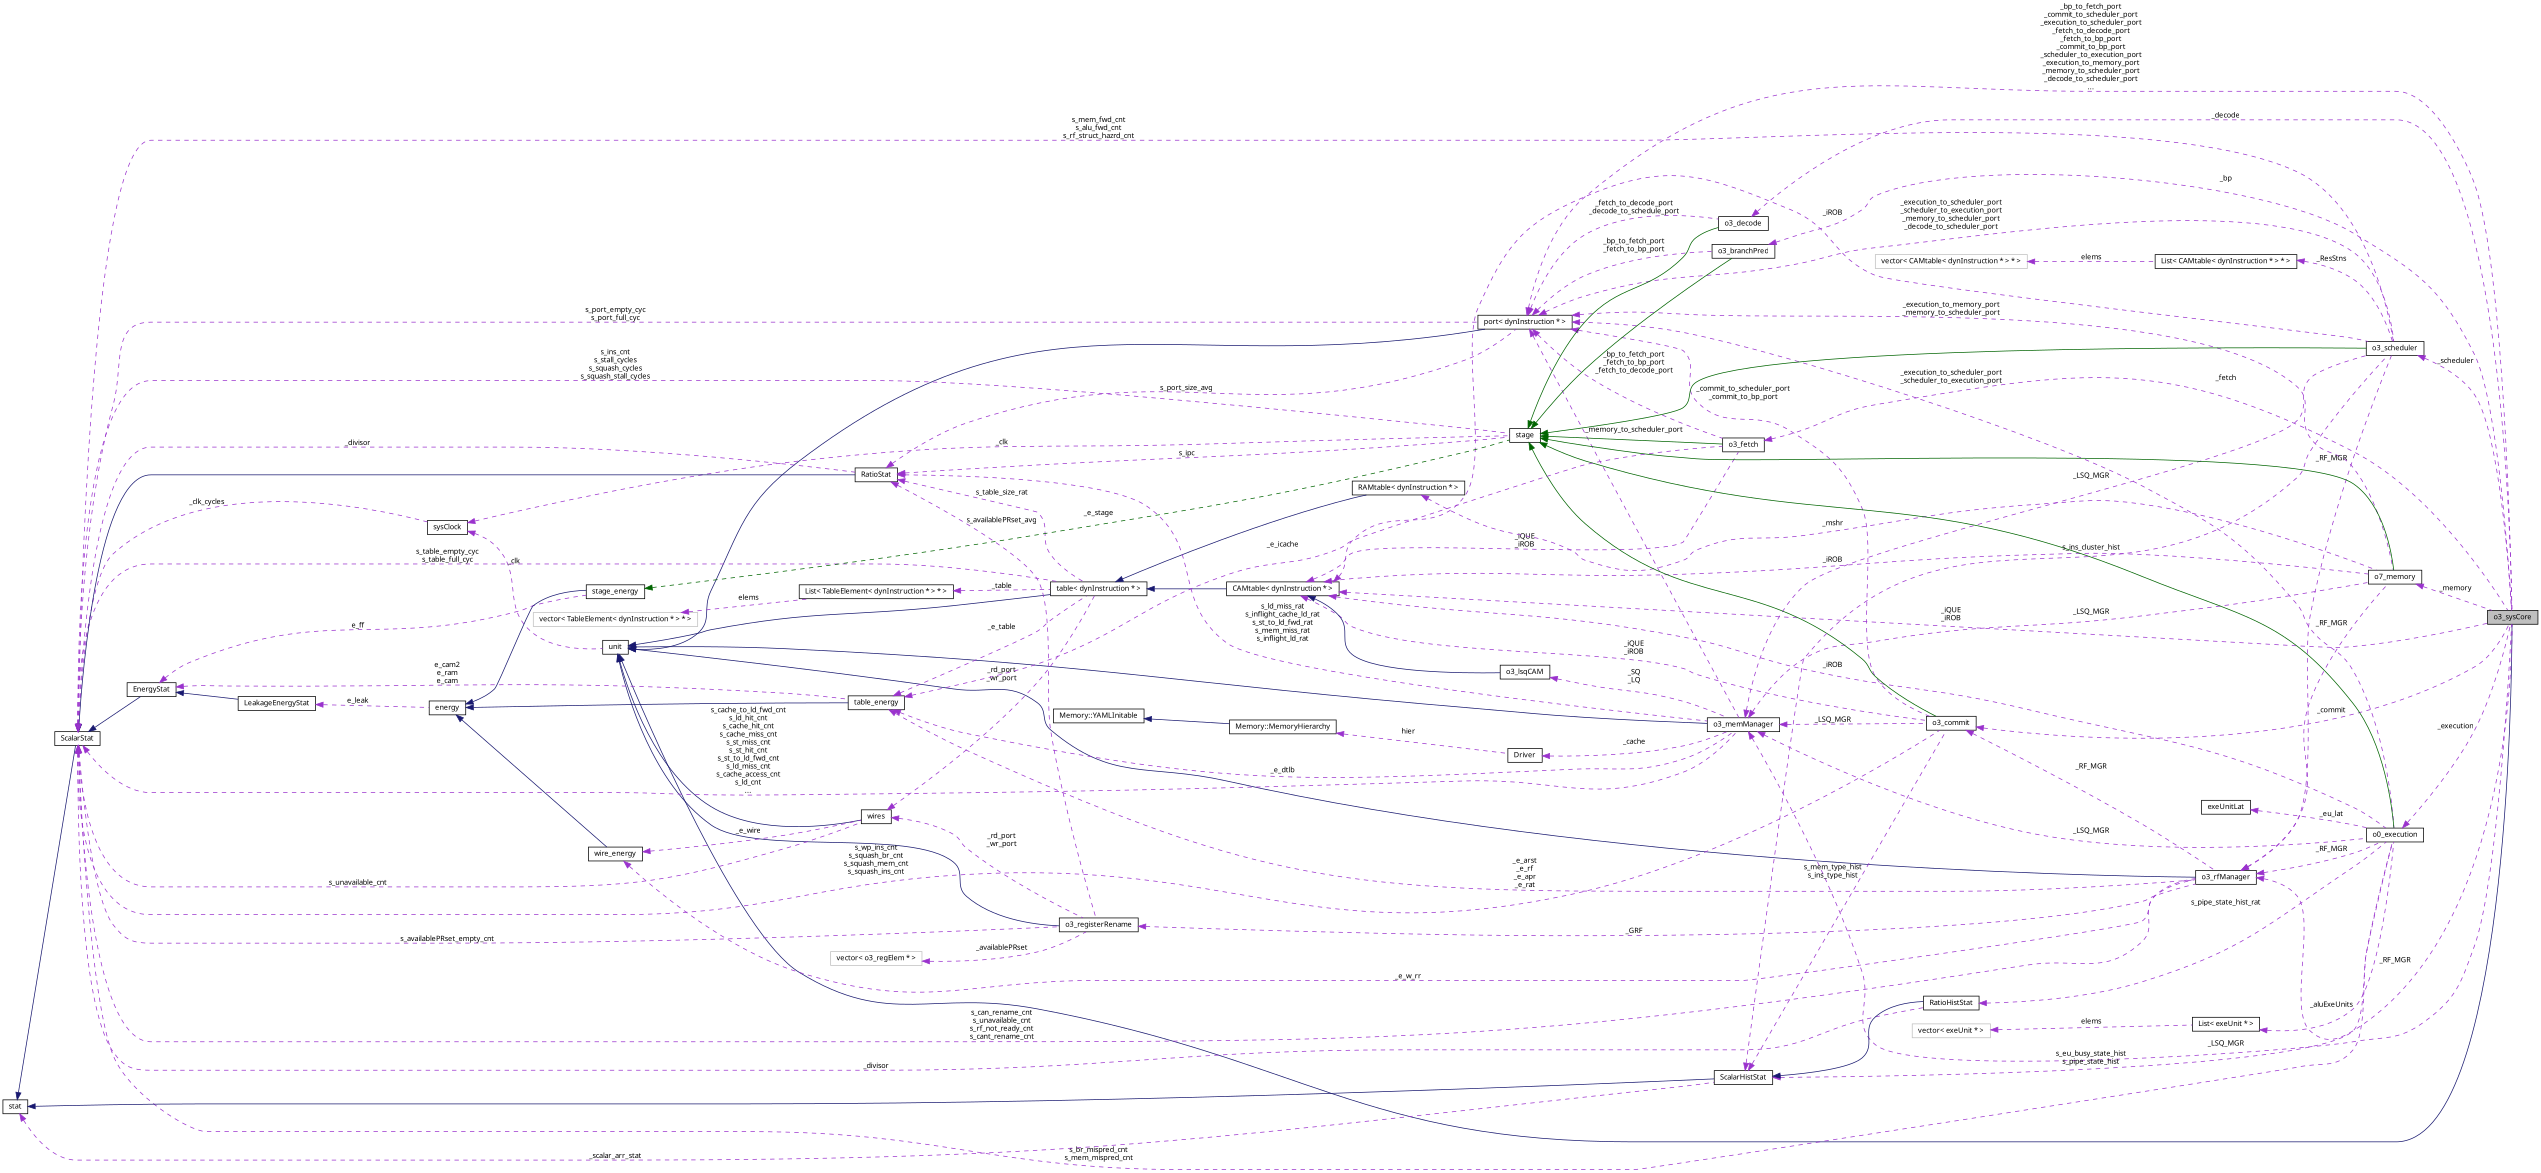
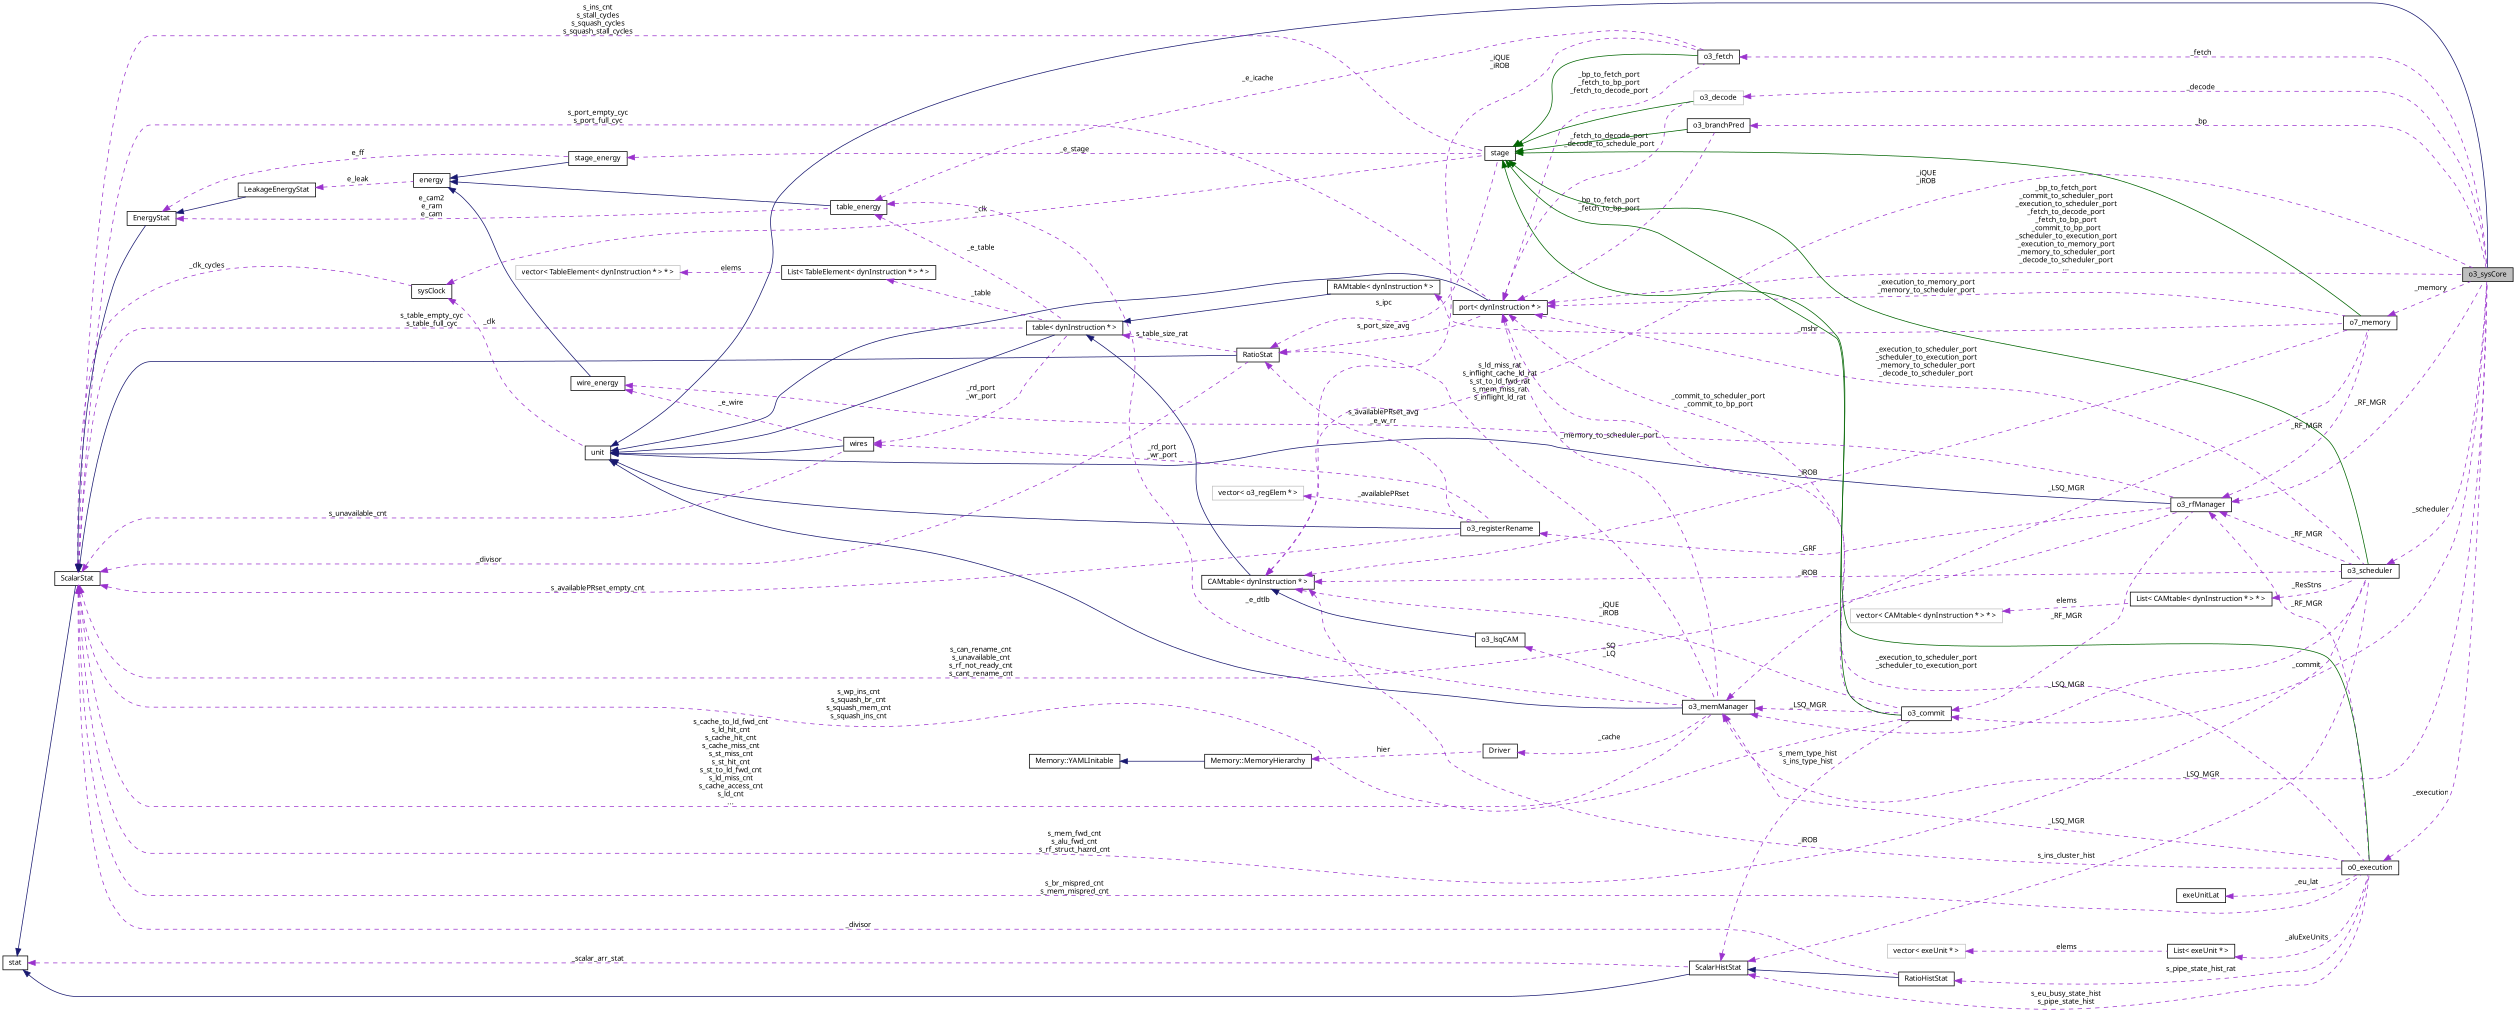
node "o3_decode": color black -> grey75
edge "table< dynInstruction * >" -> "RatioStat": reversed
edge "stage" -> "stage_energy": color darkgreen -> darkorchid3
edge "o3_rfManager" -> "table_energy": removed, label "_e_arst _e_rf _e_apr _e_rat"
